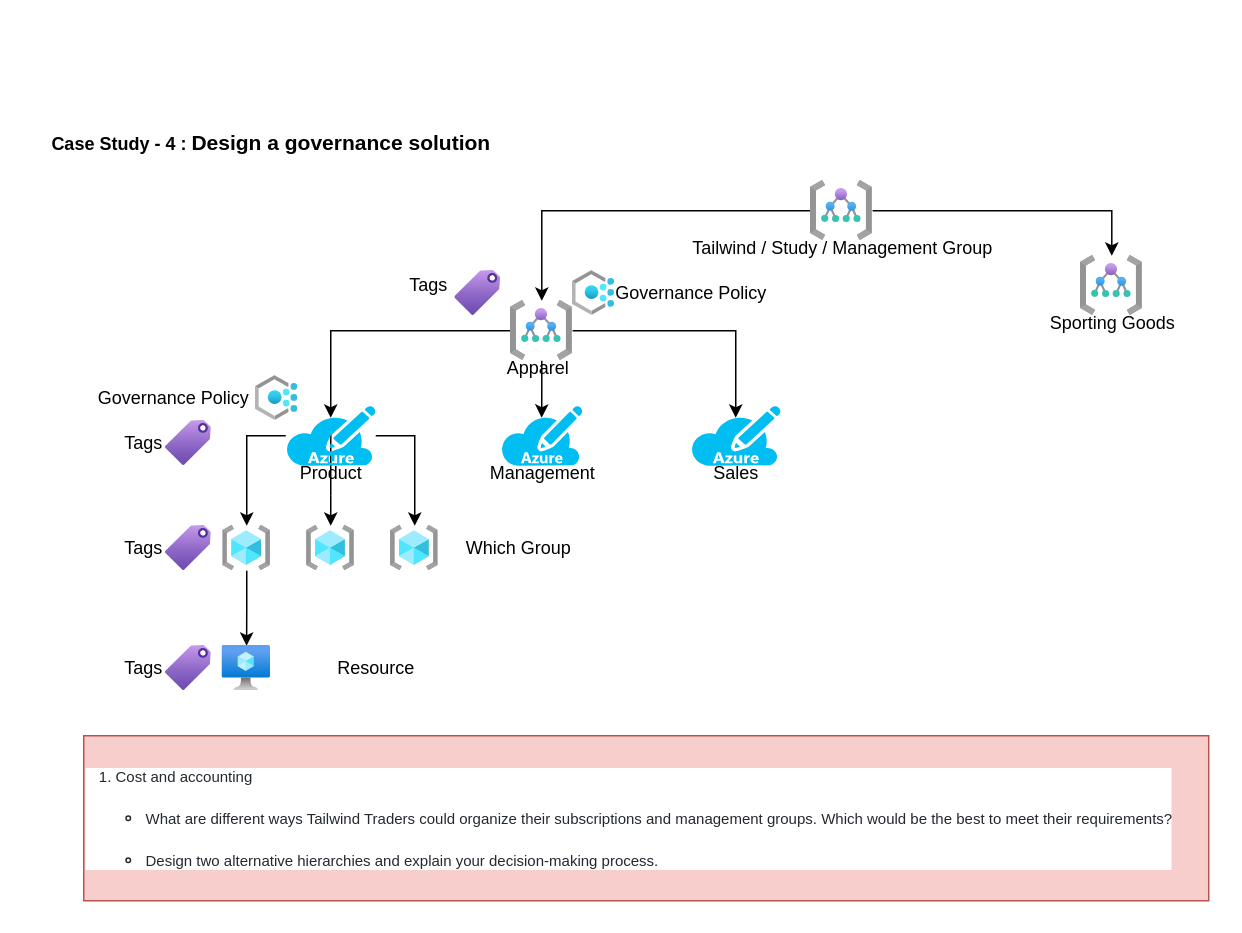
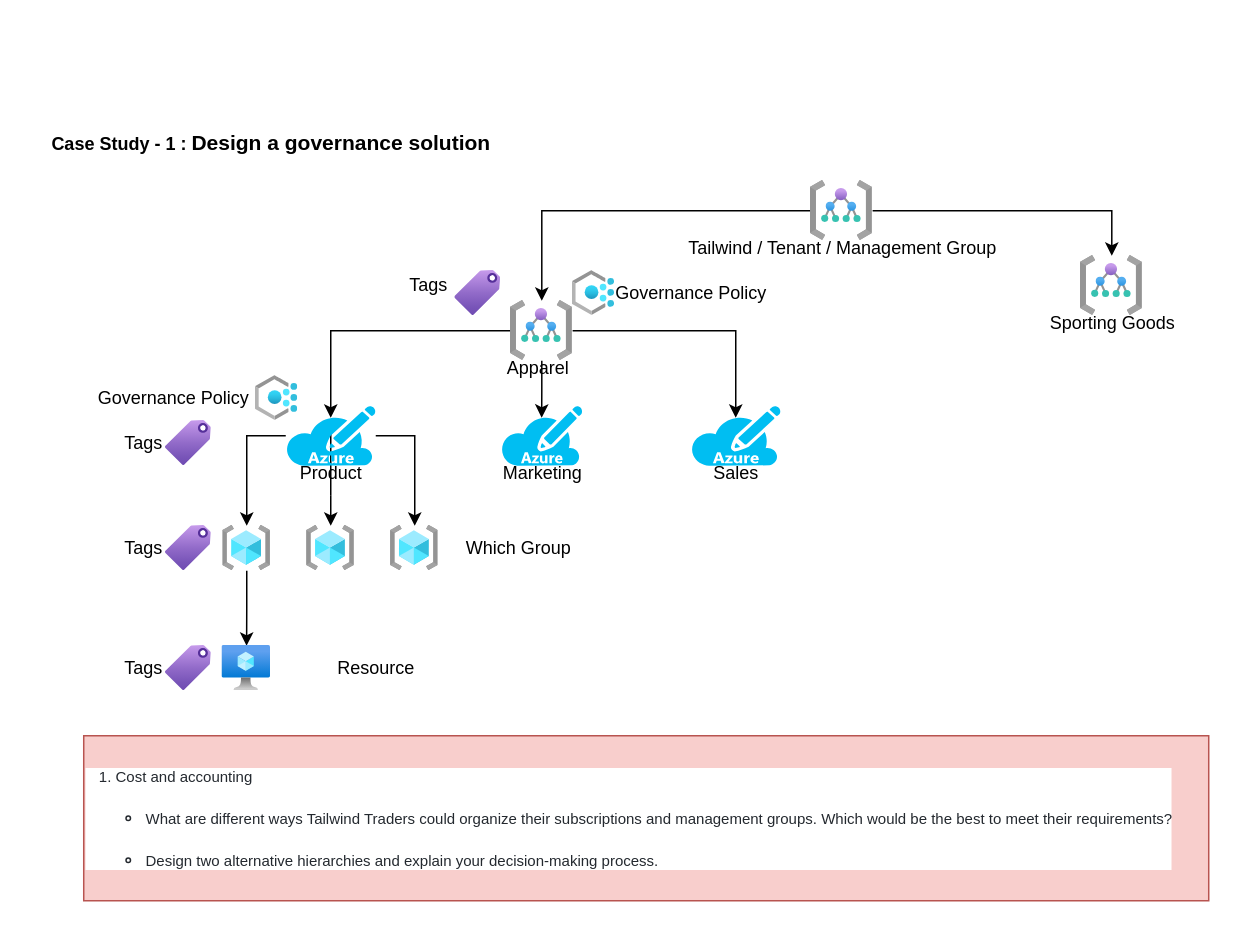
node "Case Study - 4 : Design a governance solution": label "Case Study - 4 : Design a governance solution" -> "Case Study - 1 : Design a governance solution"
node "Tailwind / Study / Management Group": label "Tailwind / Study / Management Group" -> "Tailwind / Tenant / Management Group"
node "Management": label "Management" -> "Marketing"
